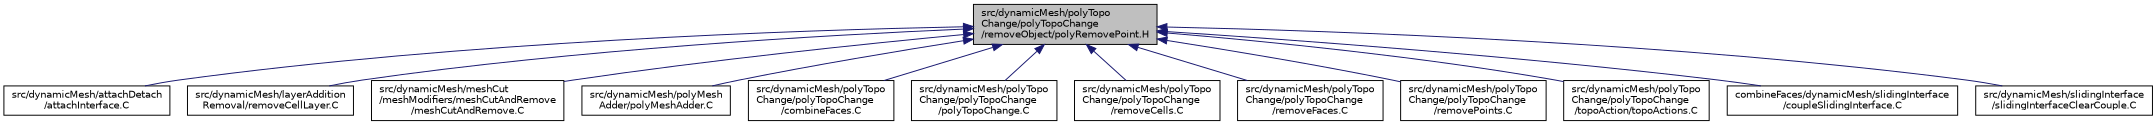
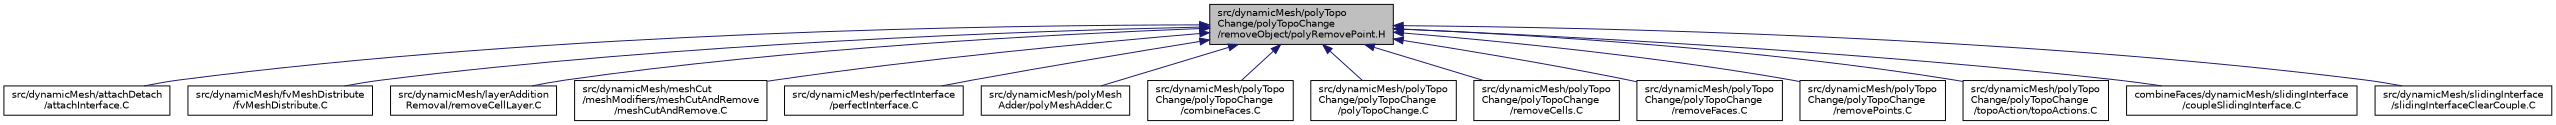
node "src/dynamicMesh/fvMeshDistribute /fvMeshDistribute.C": added
node "src/dynamicMesh/perfectInterface /perfectInterface.C": added
